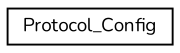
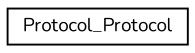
node "Protocol_Config": label "Protocol_Config" -> "Protocol_Protocol"
